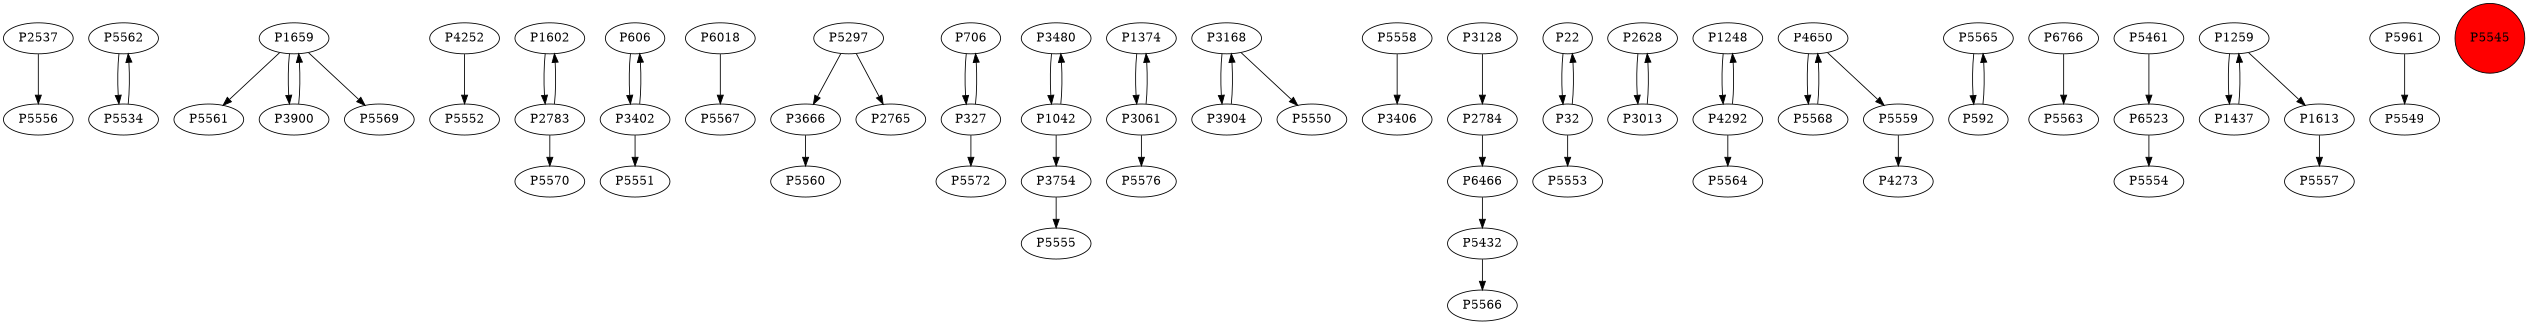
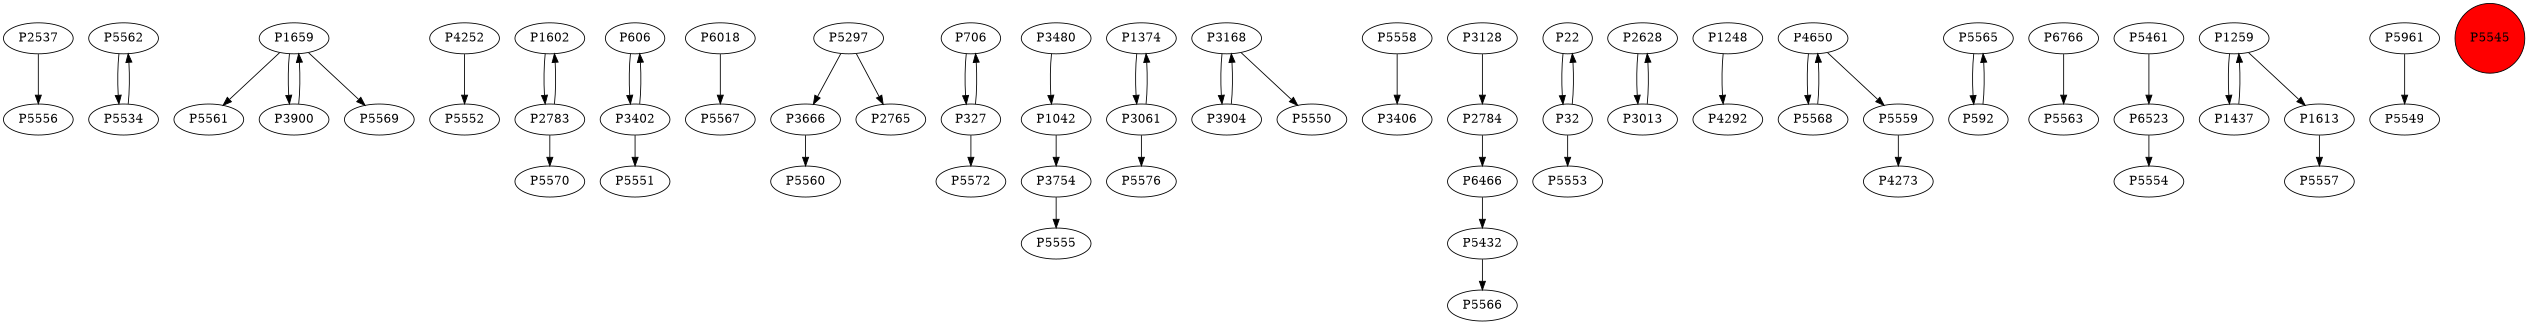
edge "P1042" -> "P3480": removed
edge "P4292" -> "P1248": removed
node "P5564": removed
